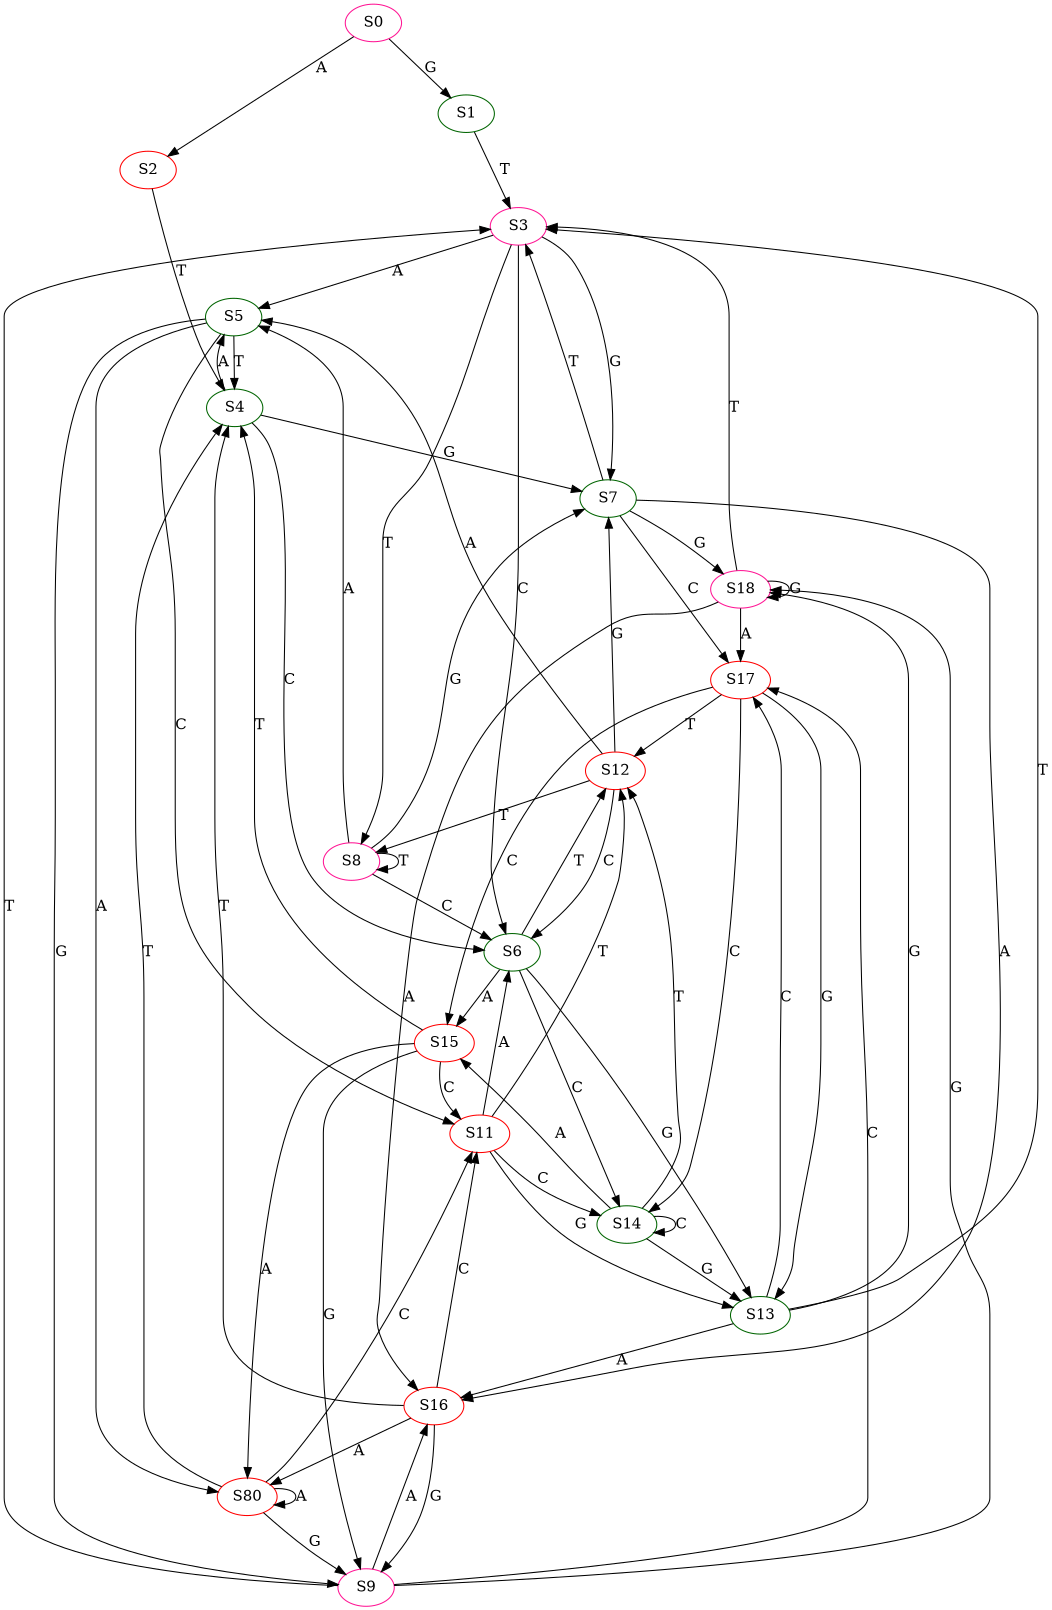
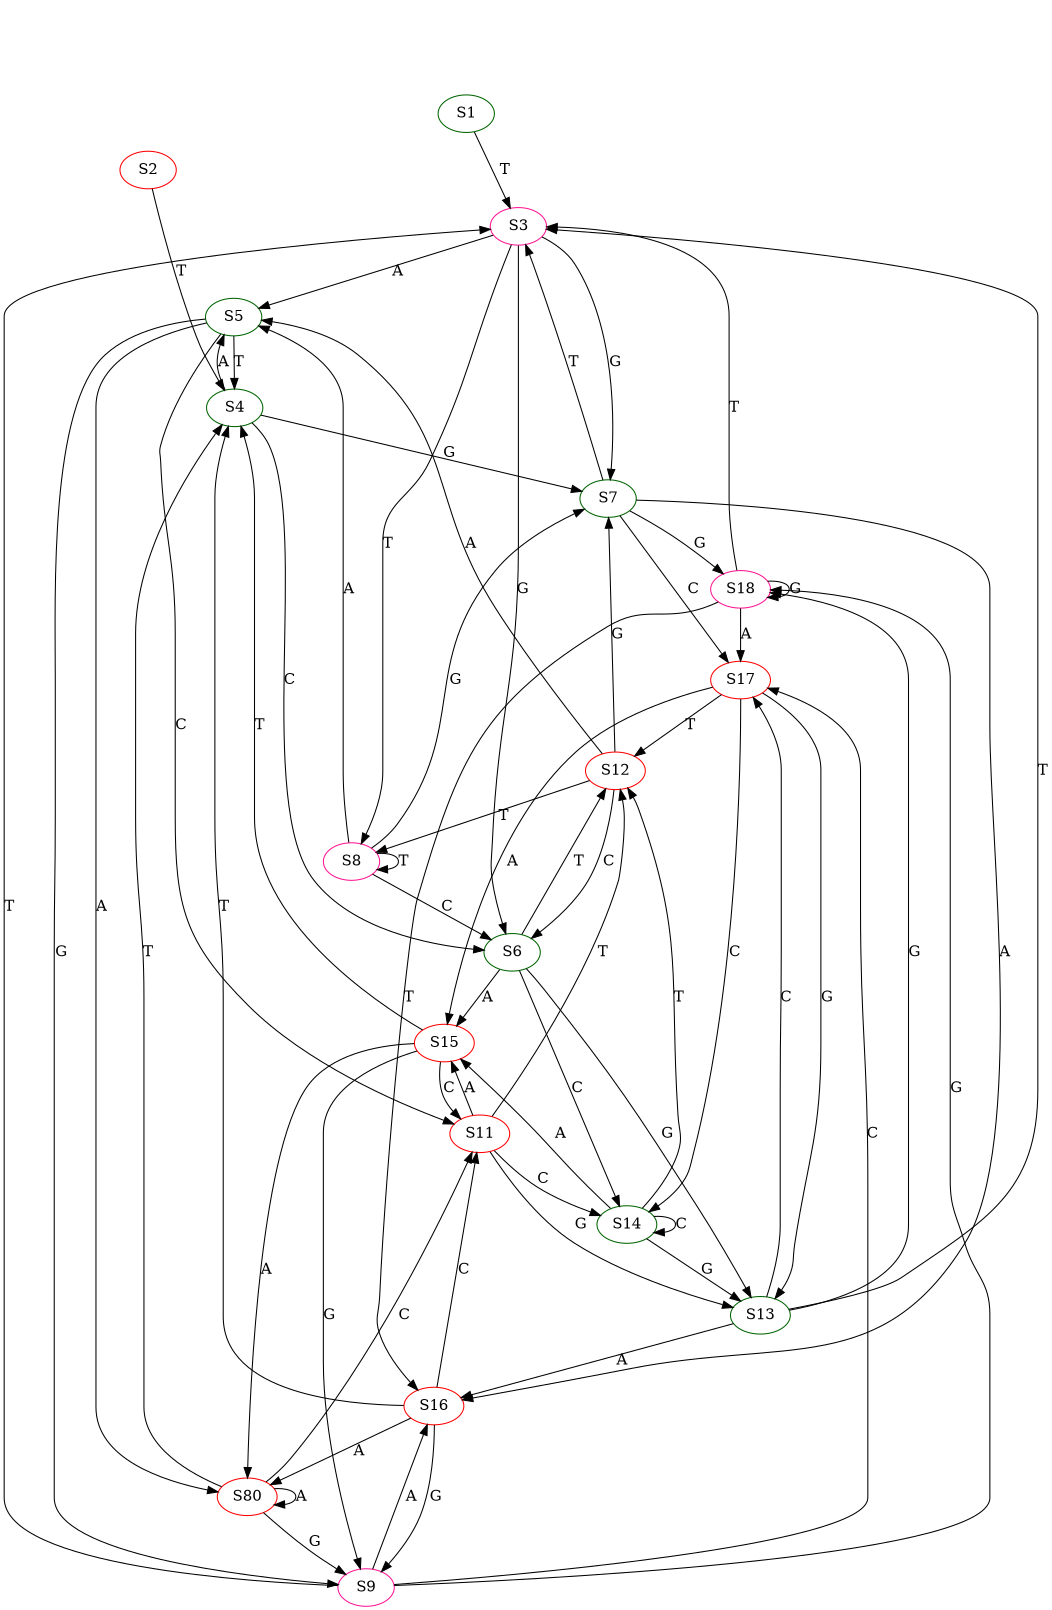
node "S0": removed
edge "S3" -> "S6": label "C" -> "G"
edge "S17" -> "S15": label "C" -> "A"
edge "S18" -> "S16": label "A" -> "T"
edge "S11" -> "S6": now "S11" -> "S15"
